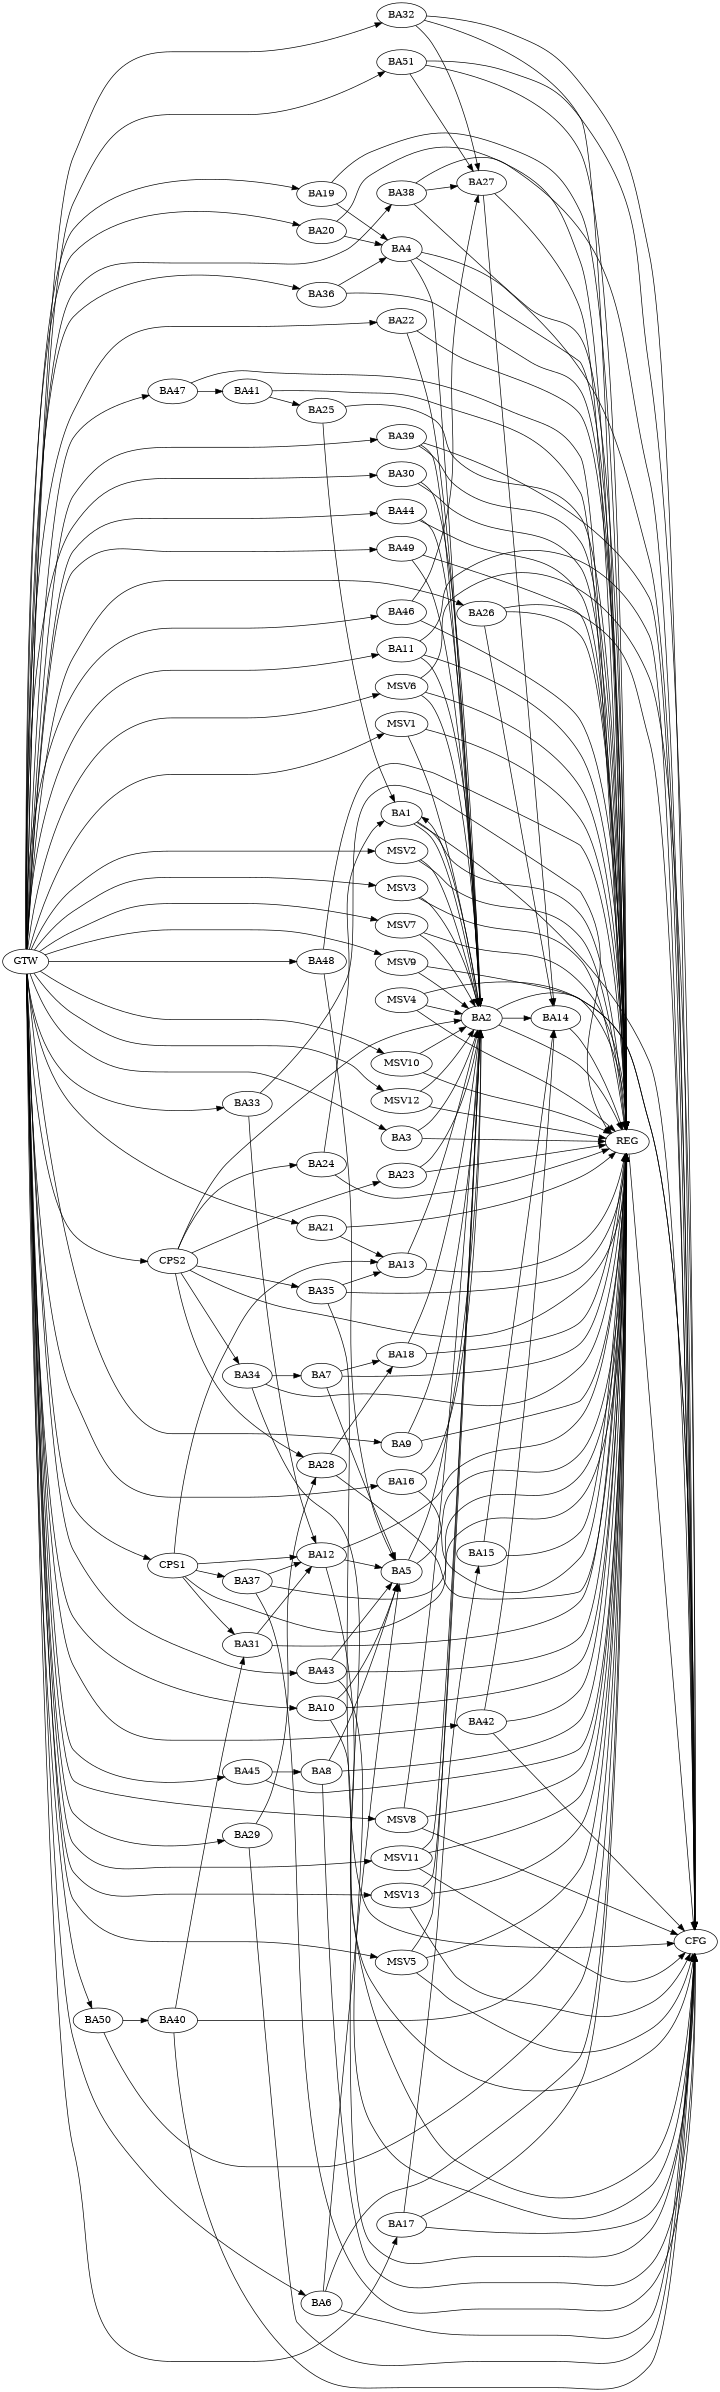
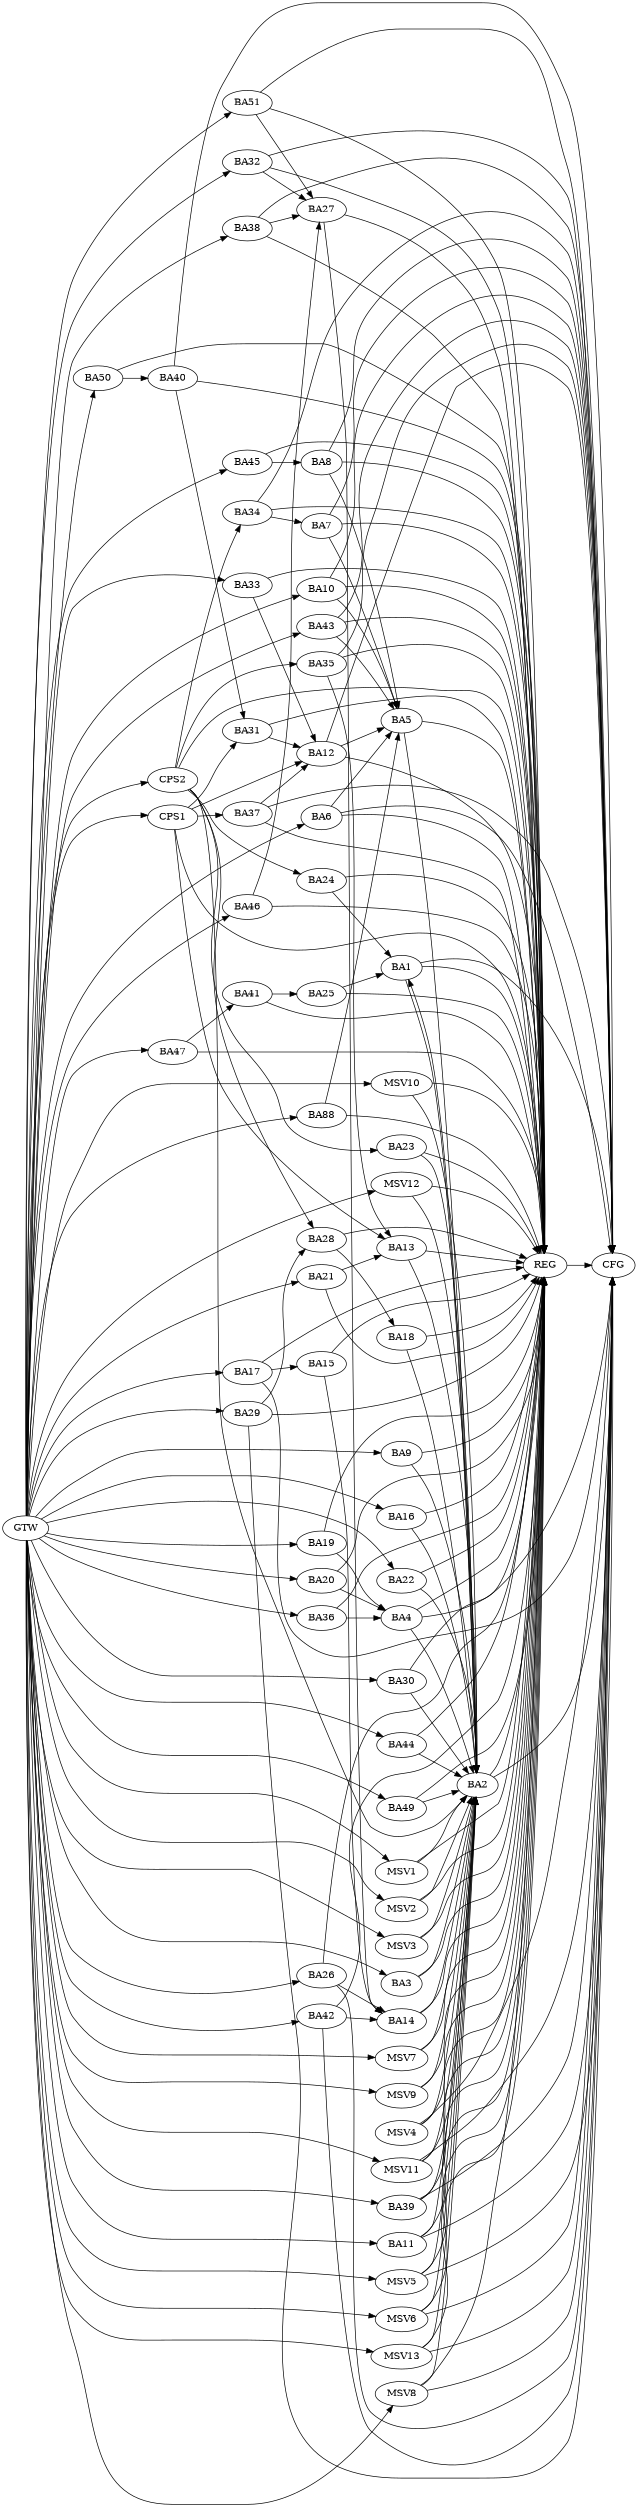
node "BA48": label "BA48" -> "BA88"
edge "BA2" -> "BA14": reversed
edge "BA7" -> "BA18": now "BA7" -> "CFG"
edge "BA29" -> "REG": added
